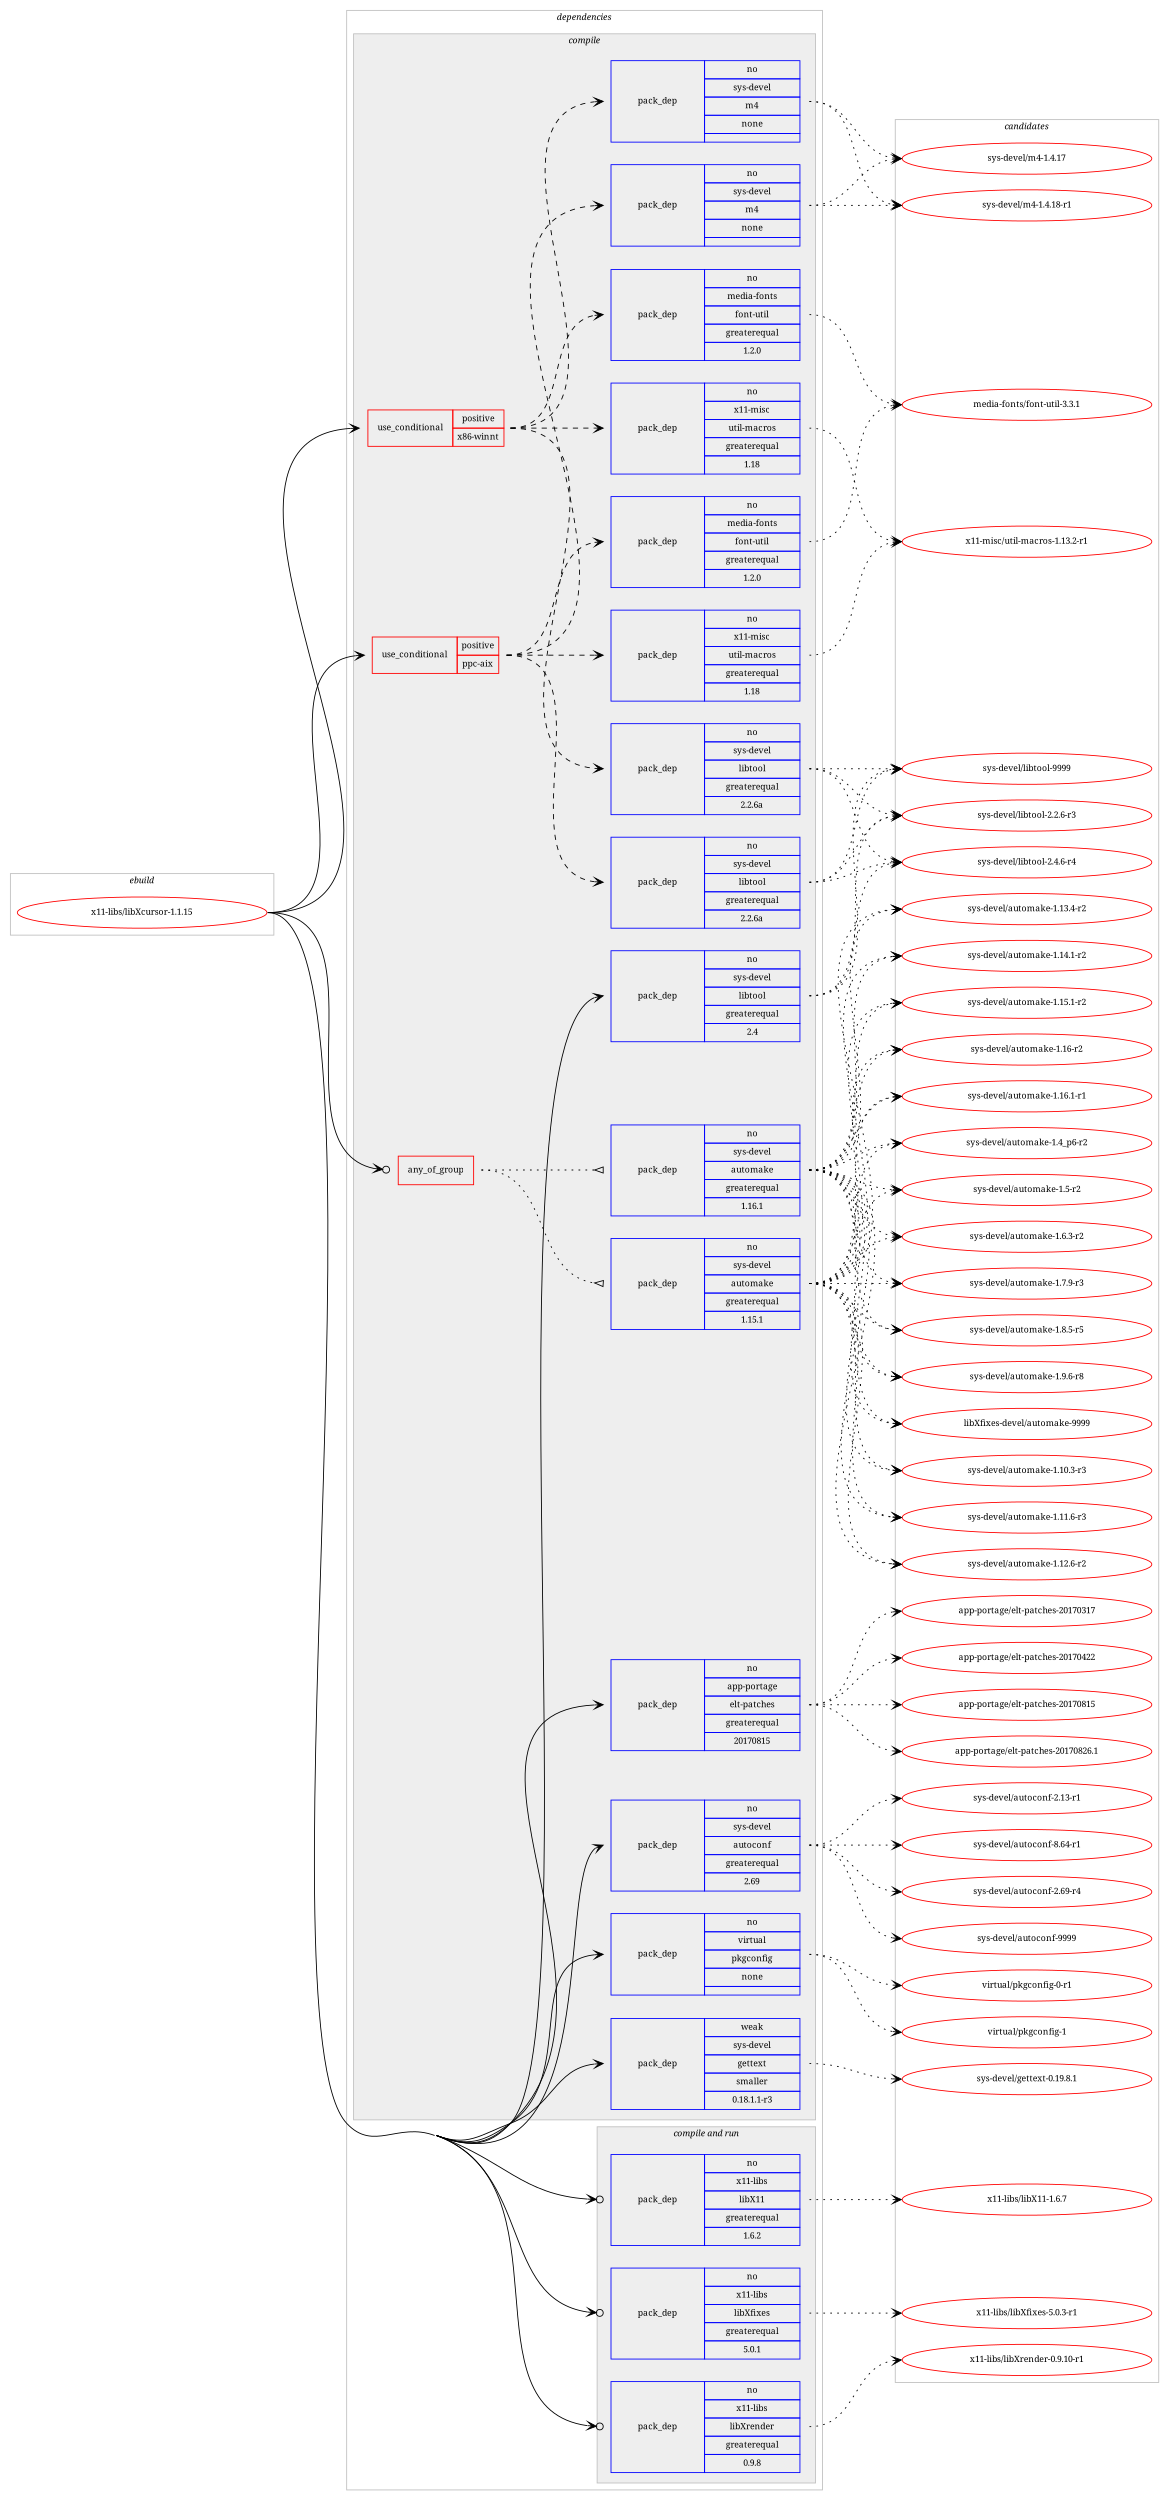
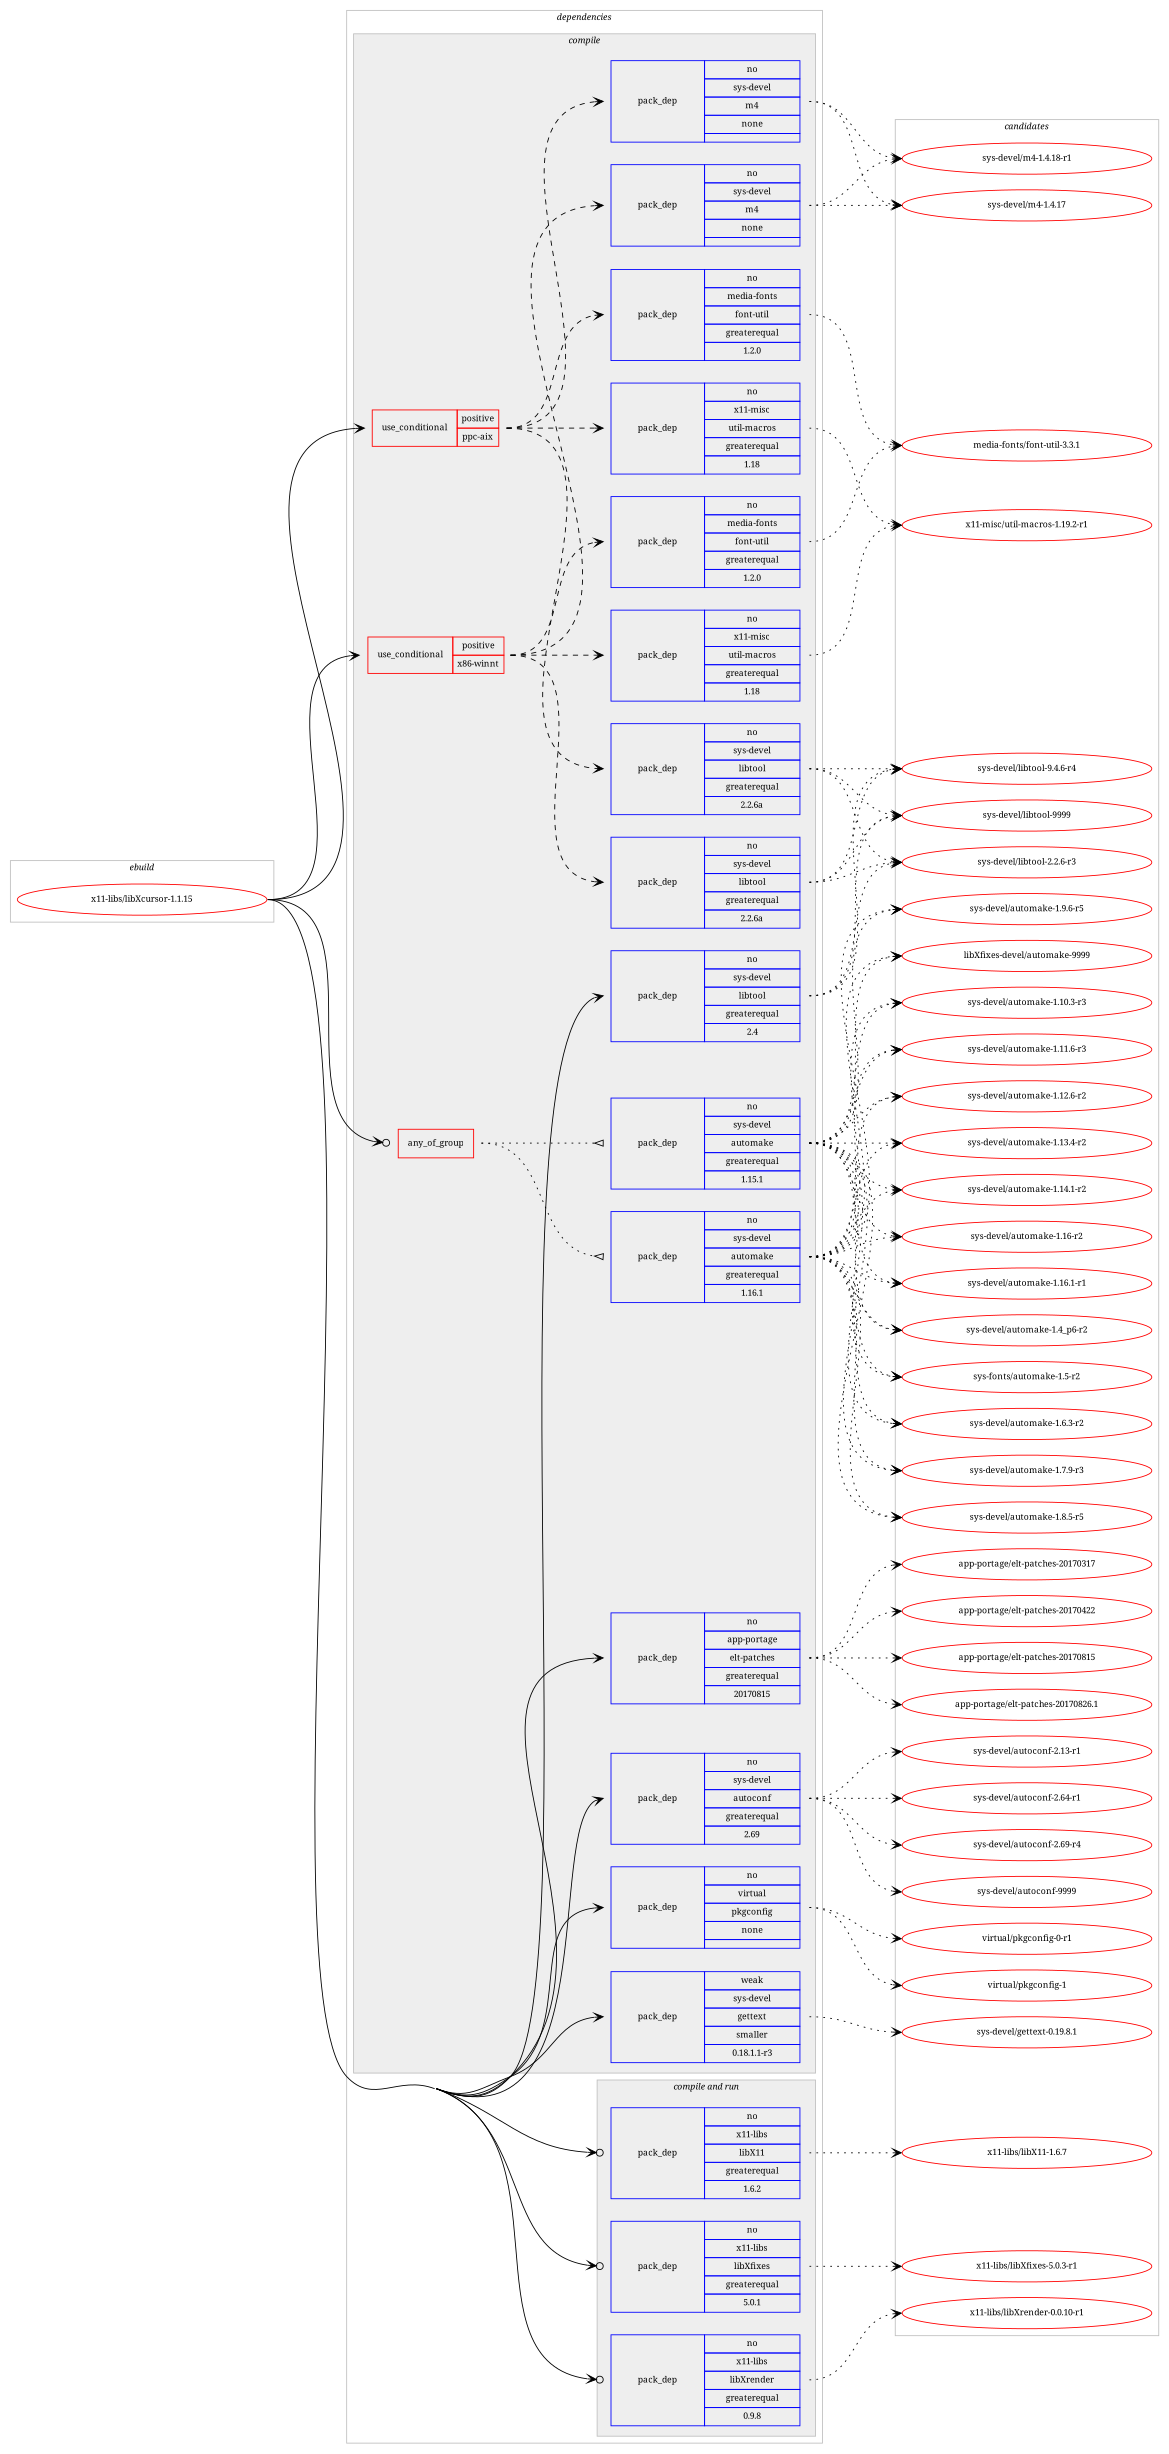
node "x11-misc/util-macros-1.13.2-r1": label "x11-misc/util-macros-1.13.2-r1" -> "x11-misc/util-macros-1.19.2-r1"
node "sys-devel/libtool-2.4.6-r4": label "sys-devel/libtool-2.4.6-r4" -> "sys-devel/libtool-9.4.6-r4"
node "sys-devel/automake-1.15.1-r2": removed
node "sys-devel/automake-1.5-r2": label "sys-devel/automake-1.5-r2" -> "sys-fonts/automake-1.5-r2"
node "sys-devel/automake-1.9.6-r8": label "sys-devel/automake-1.9.6-r8" -> "sys-devel/automake-1.9.6-r5"
node "sys-devel/autoconf-8.64-r1": label "sys-devel/autoconf-8.64-r1" -> "sys-devel/autoconf-2.64-r1"
node "x11-libs/libXrender-0.9.10-r1": label "x11-libs/libXrender-0.9.10-r1" -> "x11-libs/libXrender-0.0.10-r1"
